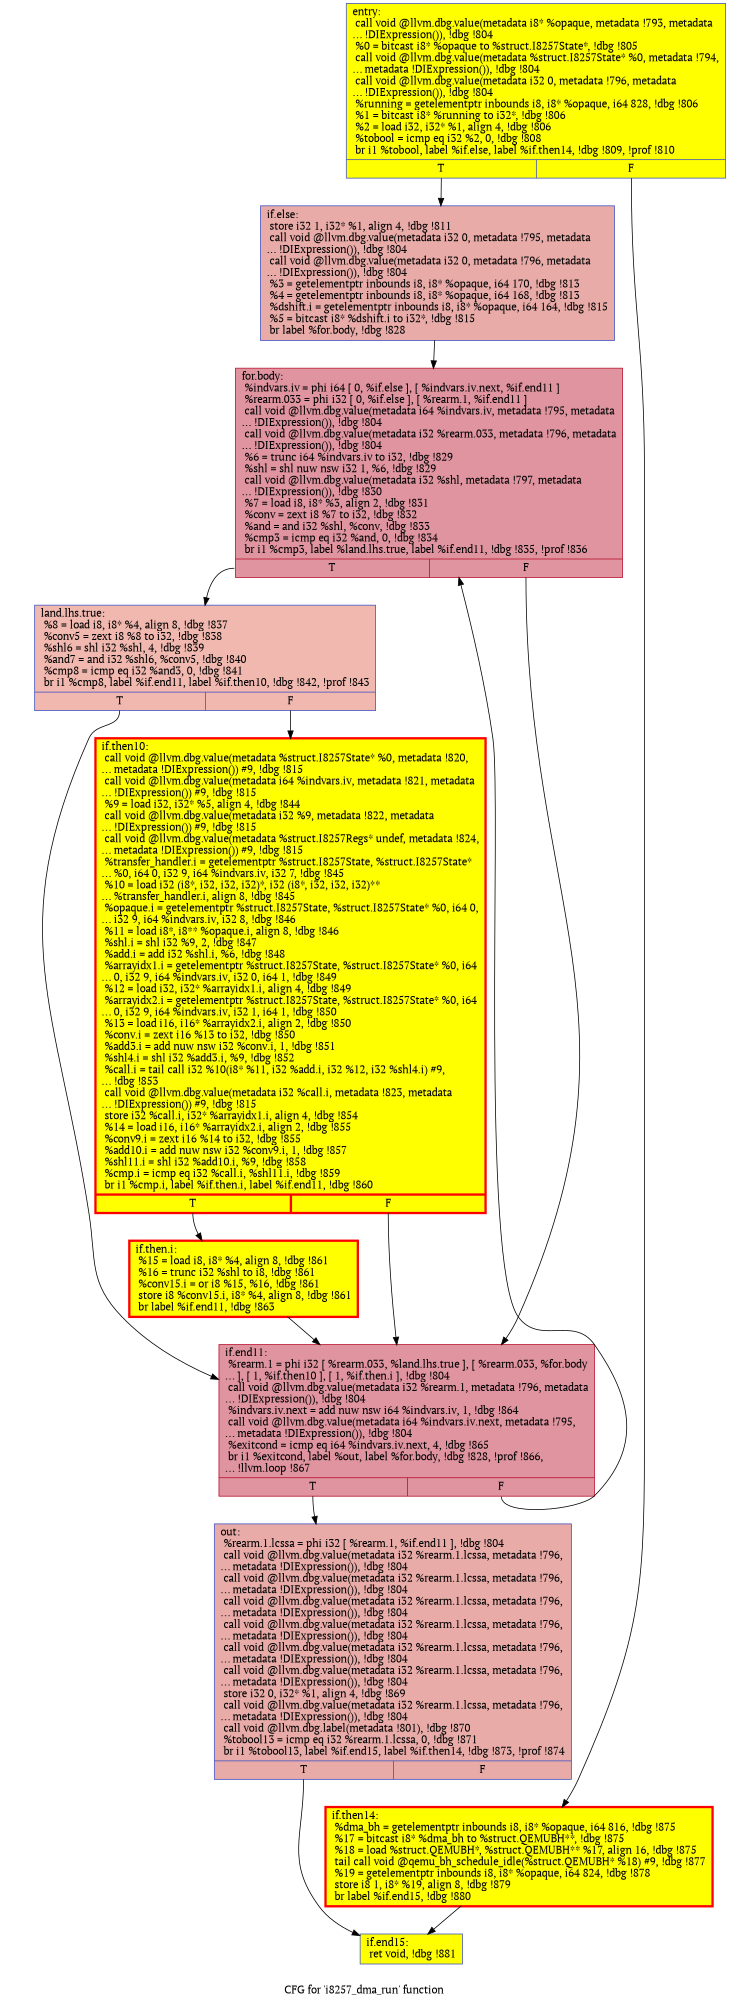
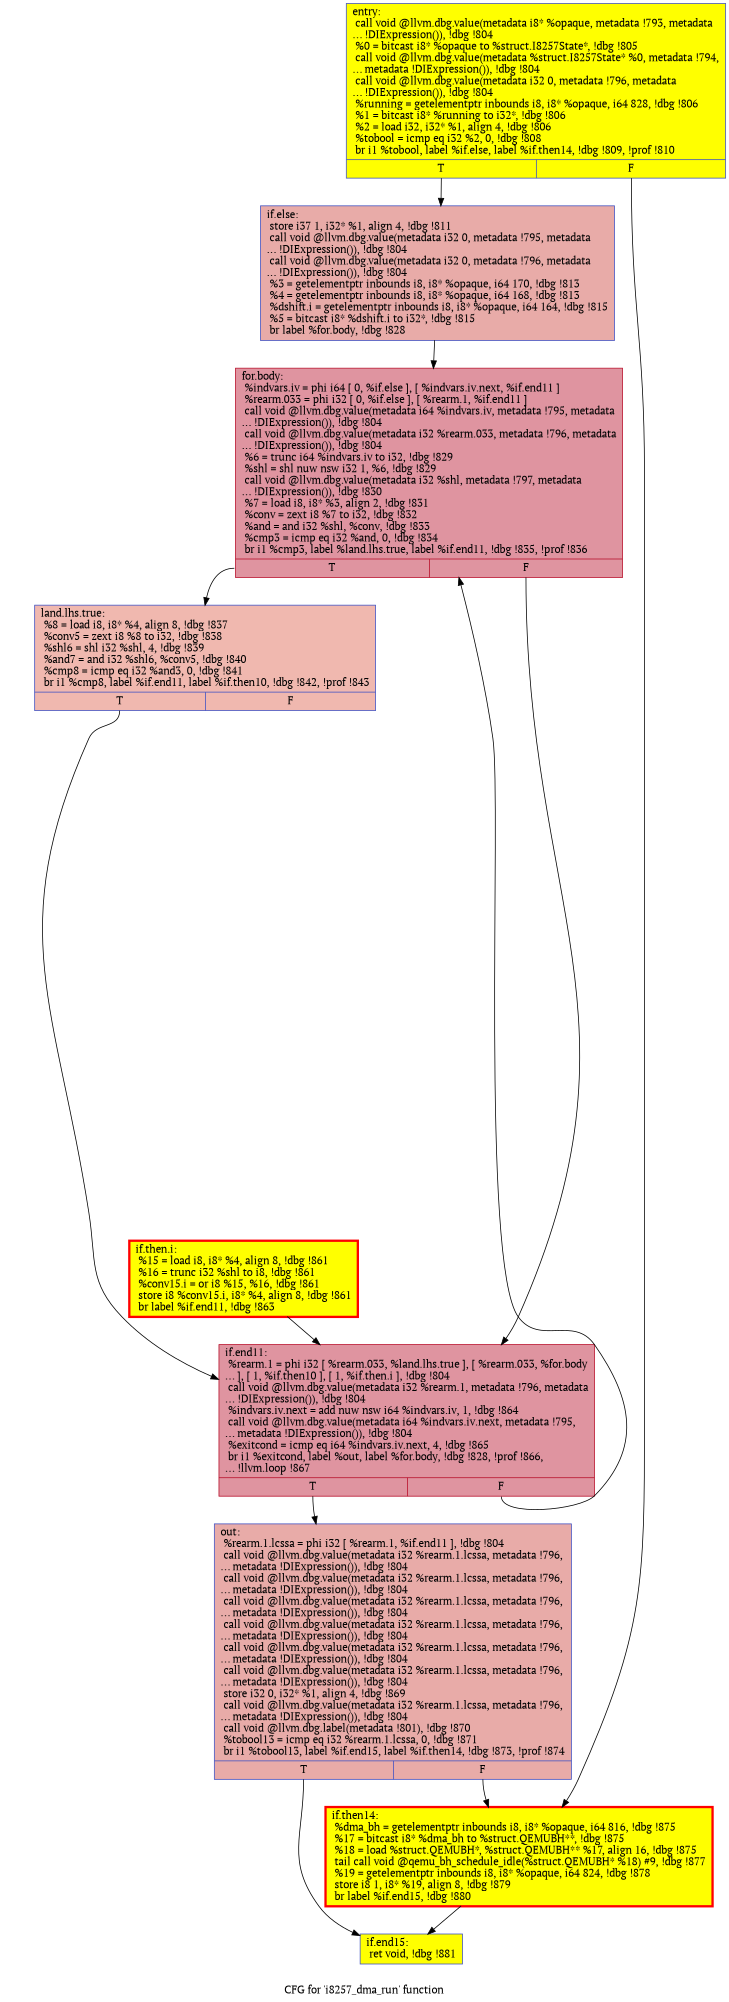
node "if.else:": text "store i32 1, i32* %1, align 4, !dbg !811" -> "store i37 1, i32* %1, align 4, !dbg !811"
node "if.then10:": removed
edge "out:" -> "if.then14:": added
